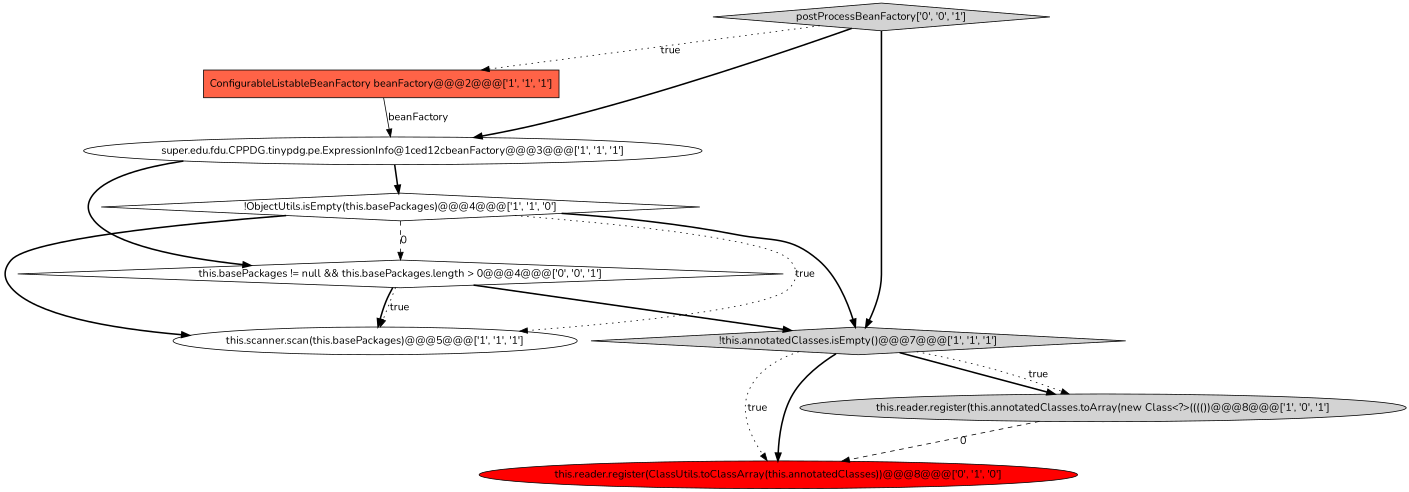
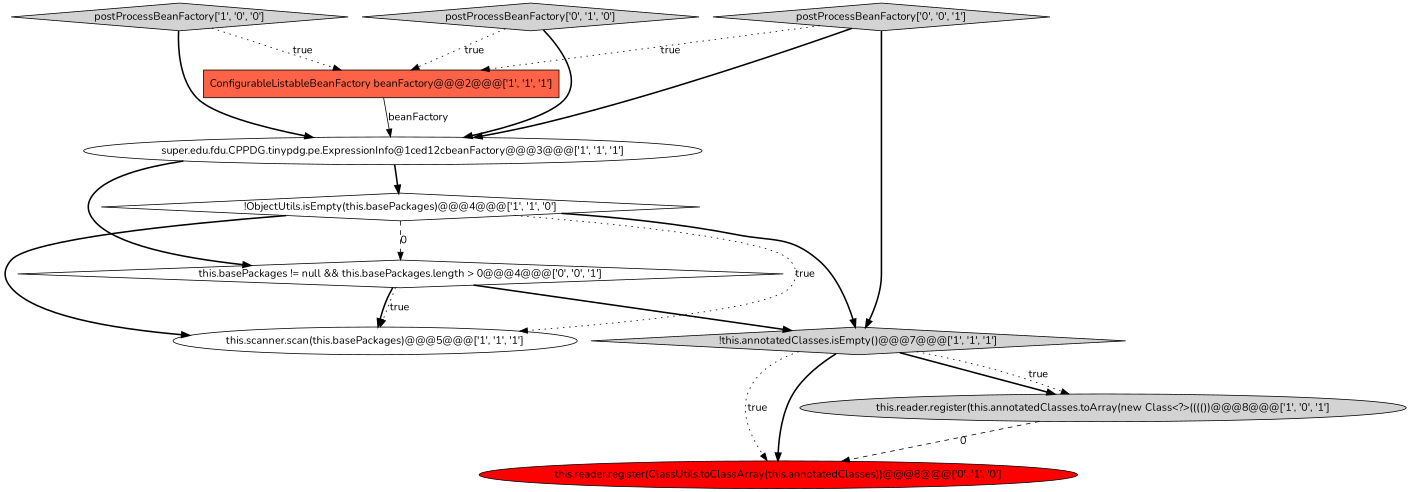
node "postProcessBeanFactory['1', '0', '0']": added
node "postProcessBeanFactory['0', '1', '0']": added
